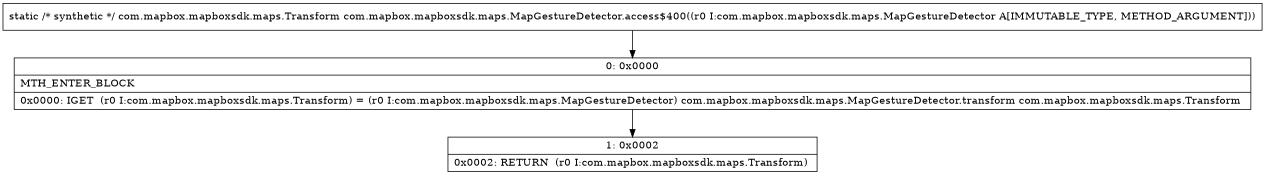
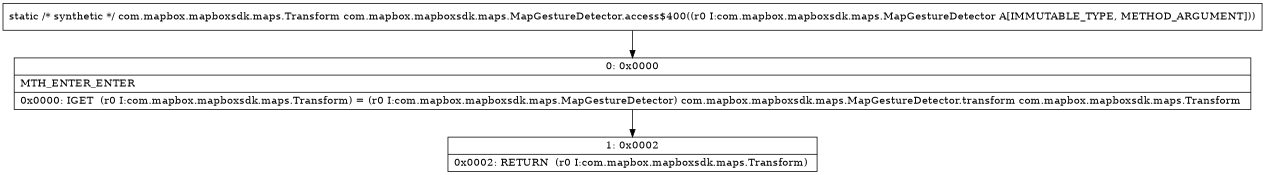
node "0: 0x0000": text "MTH_ENTER_BLOCK" -> "MTH_ENTER_ENTER"
